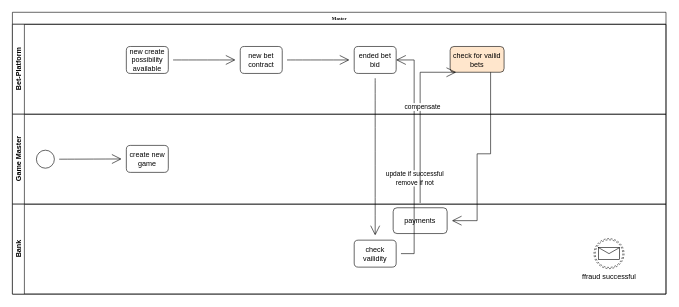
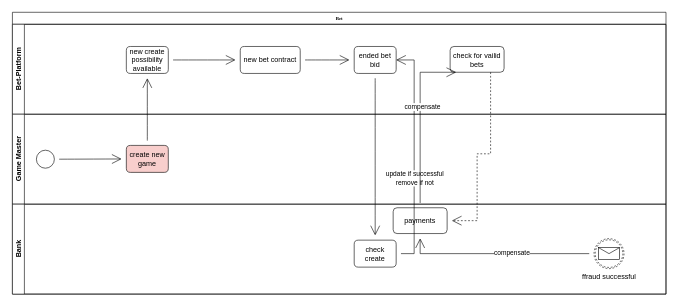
node "Master": label "Master" -> "Bet"
node "check for vailid bets": fillcolor #ffe6cc -> #ffffff
node "new bet contract": size 42x27 -> 60x27
edge "create new game" -> "new create possibility available": added
edge "check for vailid bets" -> "payments": style solid -> dashed
node "create new game": fillcolor #ffffff -> #f8cecc
node "check vailidity": label "check vailidity" -> "check create"
edge "ffraud successful" -> "payments": added, label "compensate"
